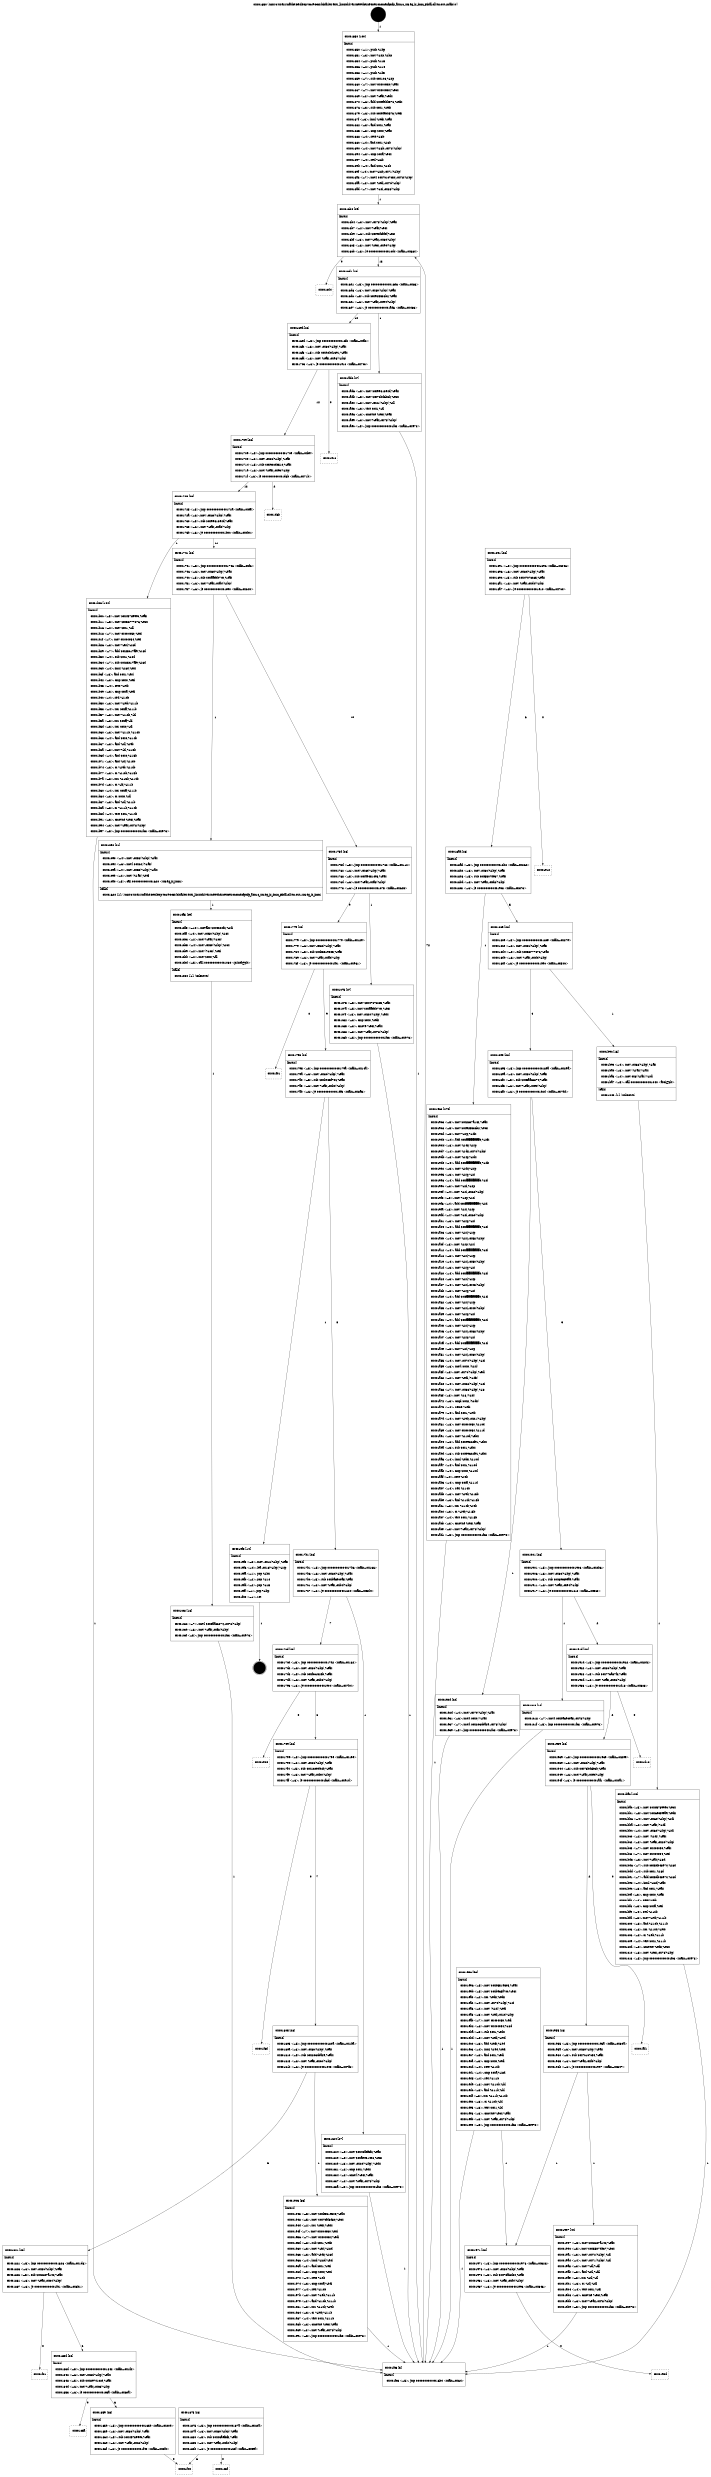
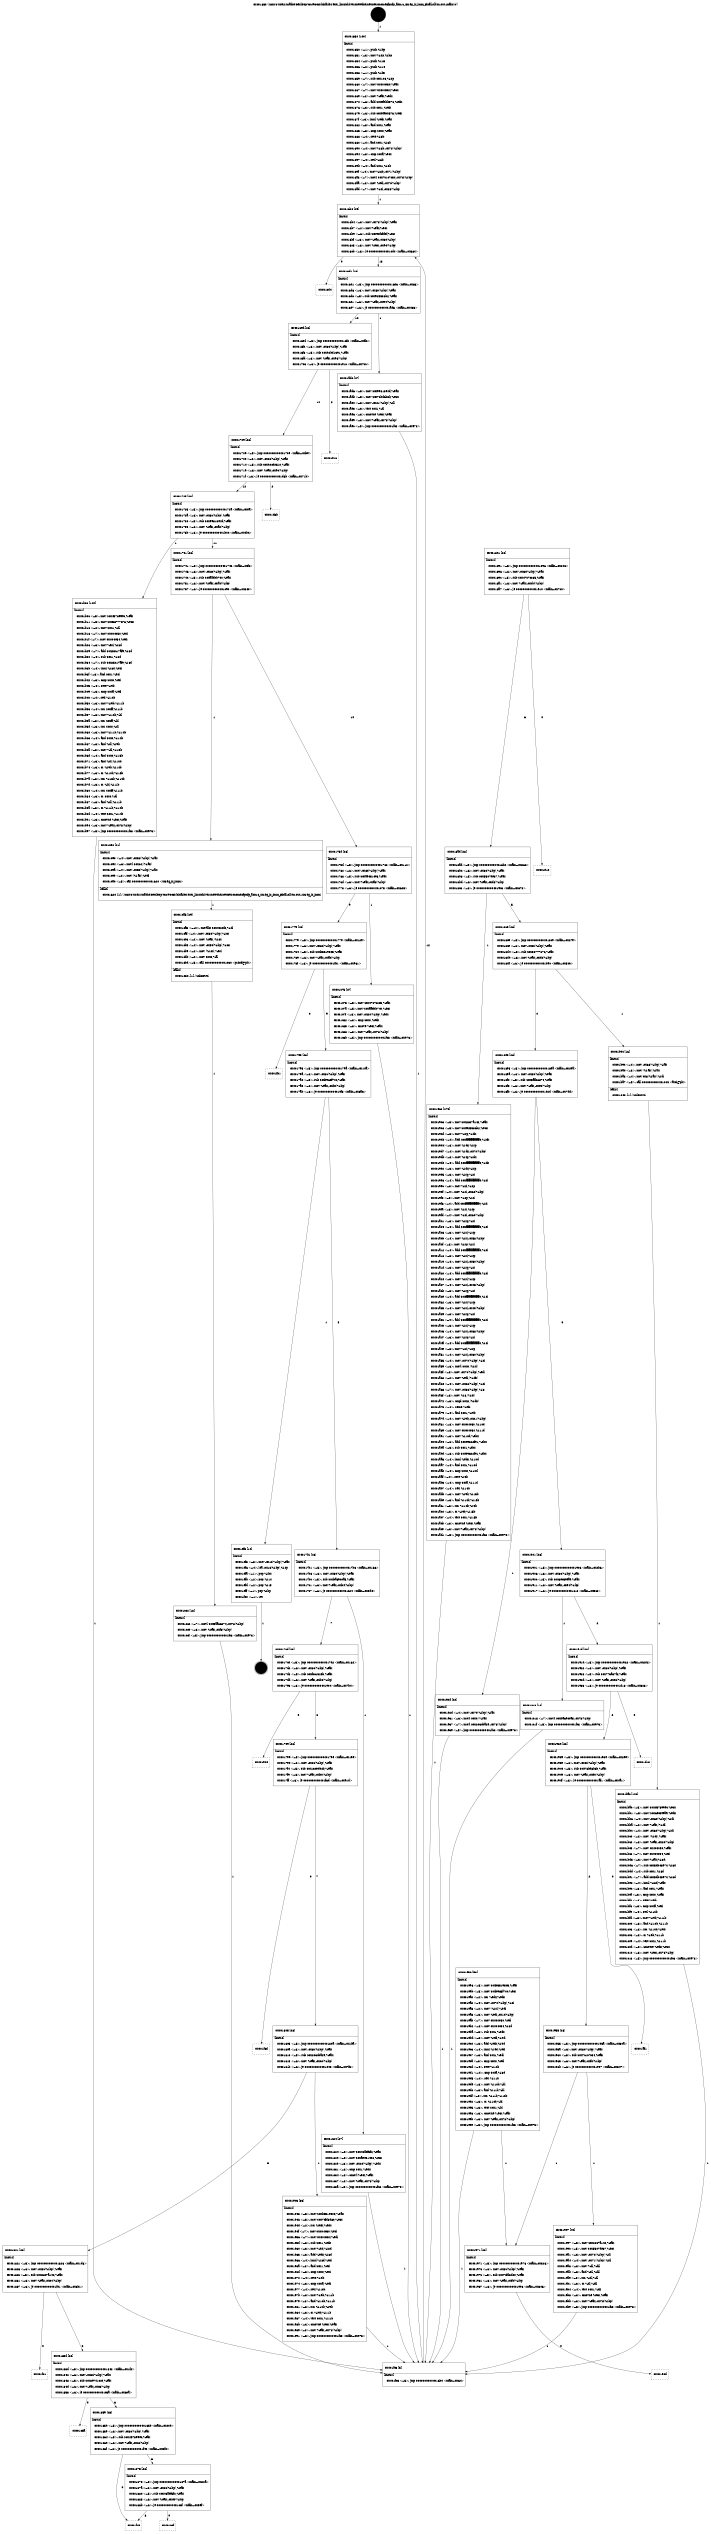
edge "0x401fc3 [5]" -> "0x4016b4 [29]": label " 72" -> " 12"
edge "0x401859 [28]" -> "0x401875 [28]": added, label "6"
